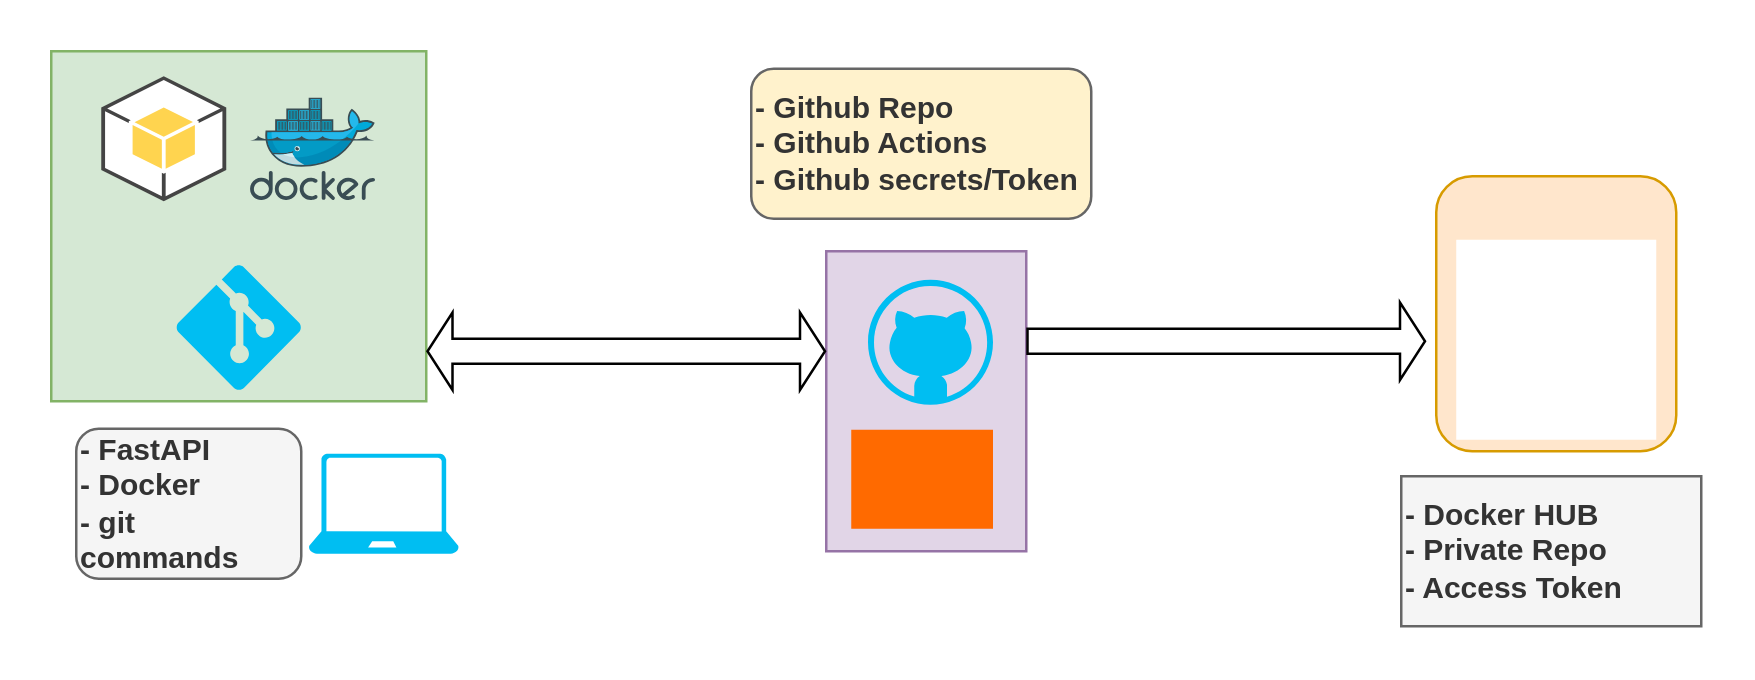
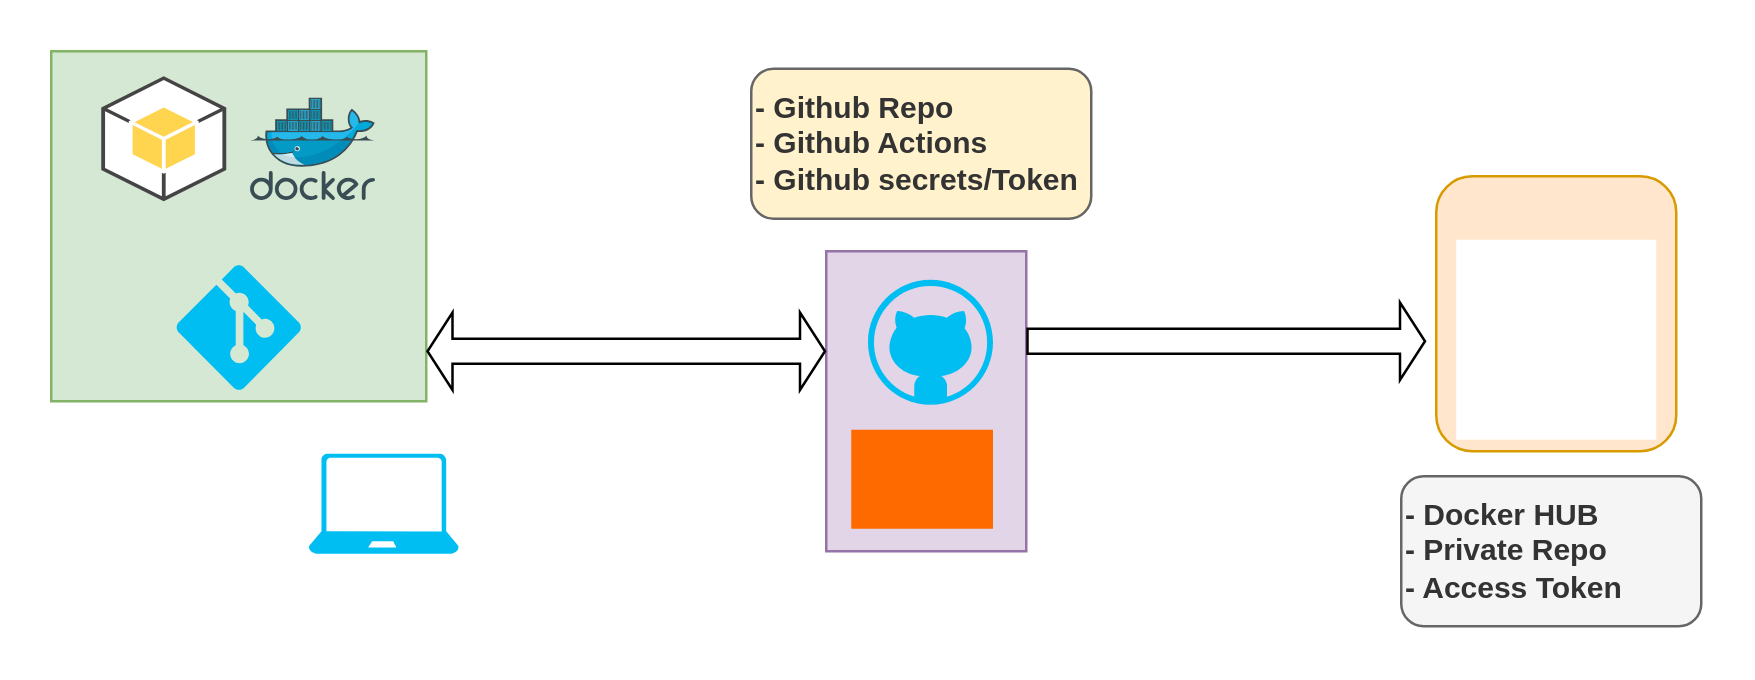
node "- FastAPI - Docker - git commands": removed
node "- Docker HUB - Private Repo - Access Token": shape rectangle -> rounded rectangle
